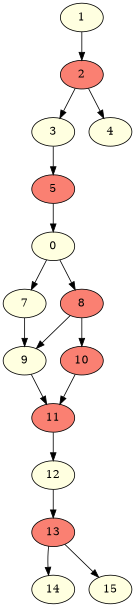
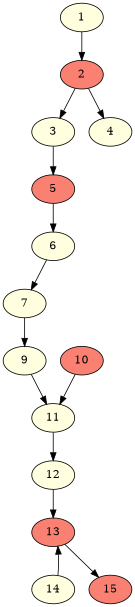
node "0": label "0" -> "6"
node "8": removed
node "11": fillcolor salmon -> lightyellow
edge "13" -> "14": reversed
node "15": fillcolor lightyellow -> salmon
